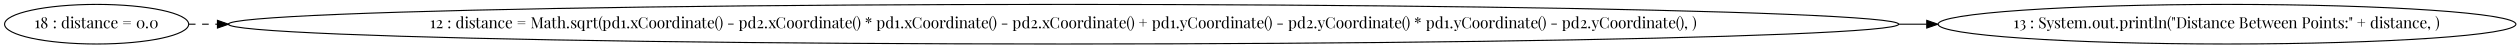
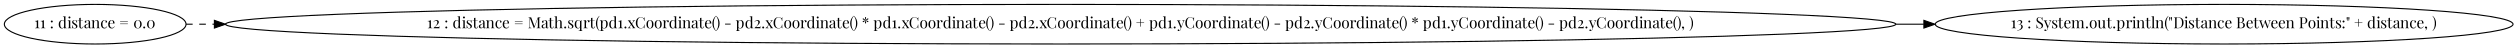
node "18 : distance = 0.0": label "18 : distance = 0.0" -> "11 : distance = 0.0"
